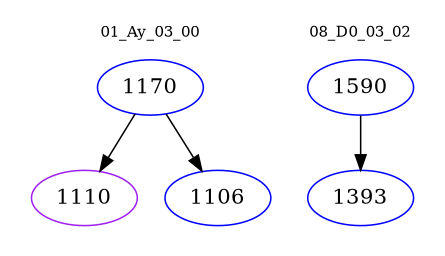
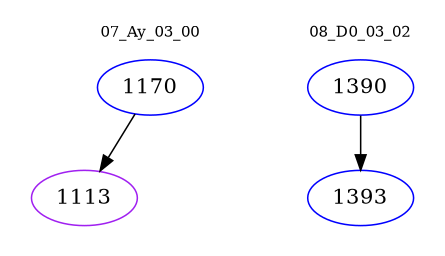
cluster "01_Ay_03_00": label "01_Ay_03_00" -> "07_Ay_03_00"
node "1590": label "1590" -> "1390"
node "1110": label "1110" -> "1113"
node "1106": removed
